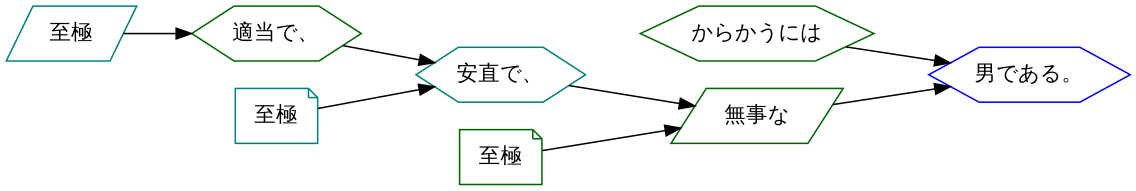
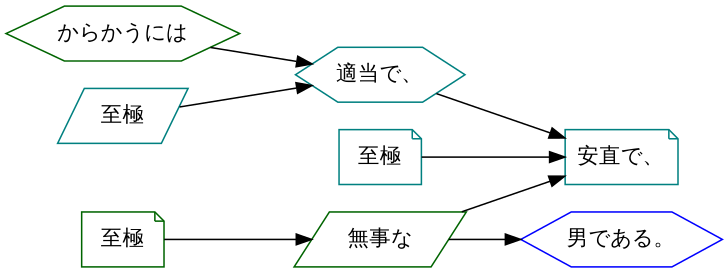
node "適当で、": color darkgreen -> teal
edge "からかうには" -> "男である。": now "からかうには" -> "適当で、"
node "安直で、": shape hexagon -> note
edge "安直で、" -> "無事な": reversed
